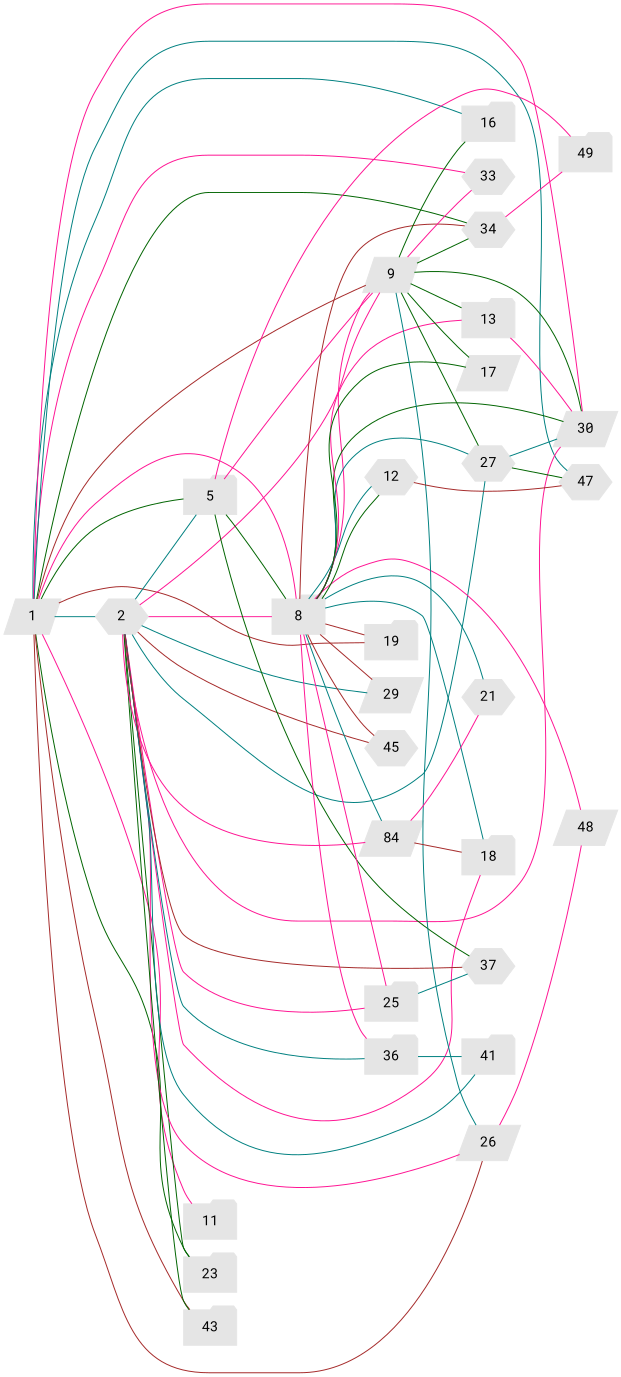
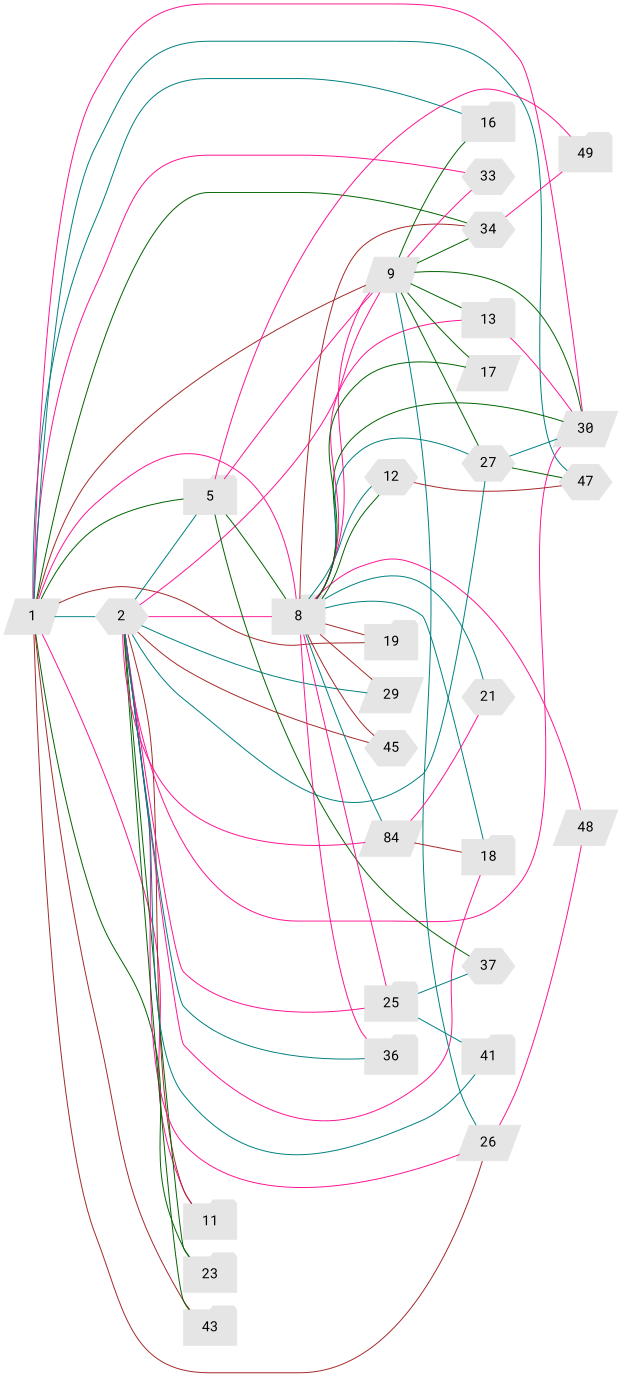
edge "2" -- "37": now "2" -- "11"
edge "36" -- "41": now "25" -- "41"
